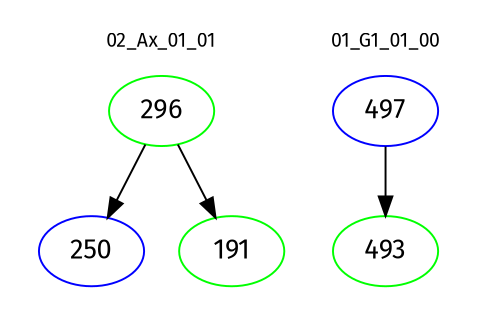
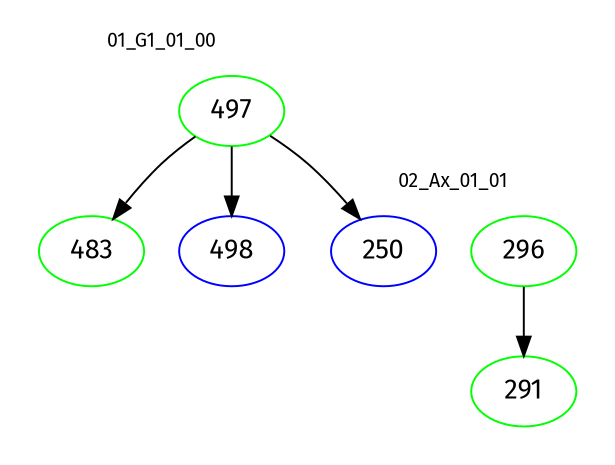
node "497": color blue -> green
edge "296" -> "250": now "497" -> "250"
node "498": added
node "191": label "191" -> "291"
node "493": label "493" -> "483"
